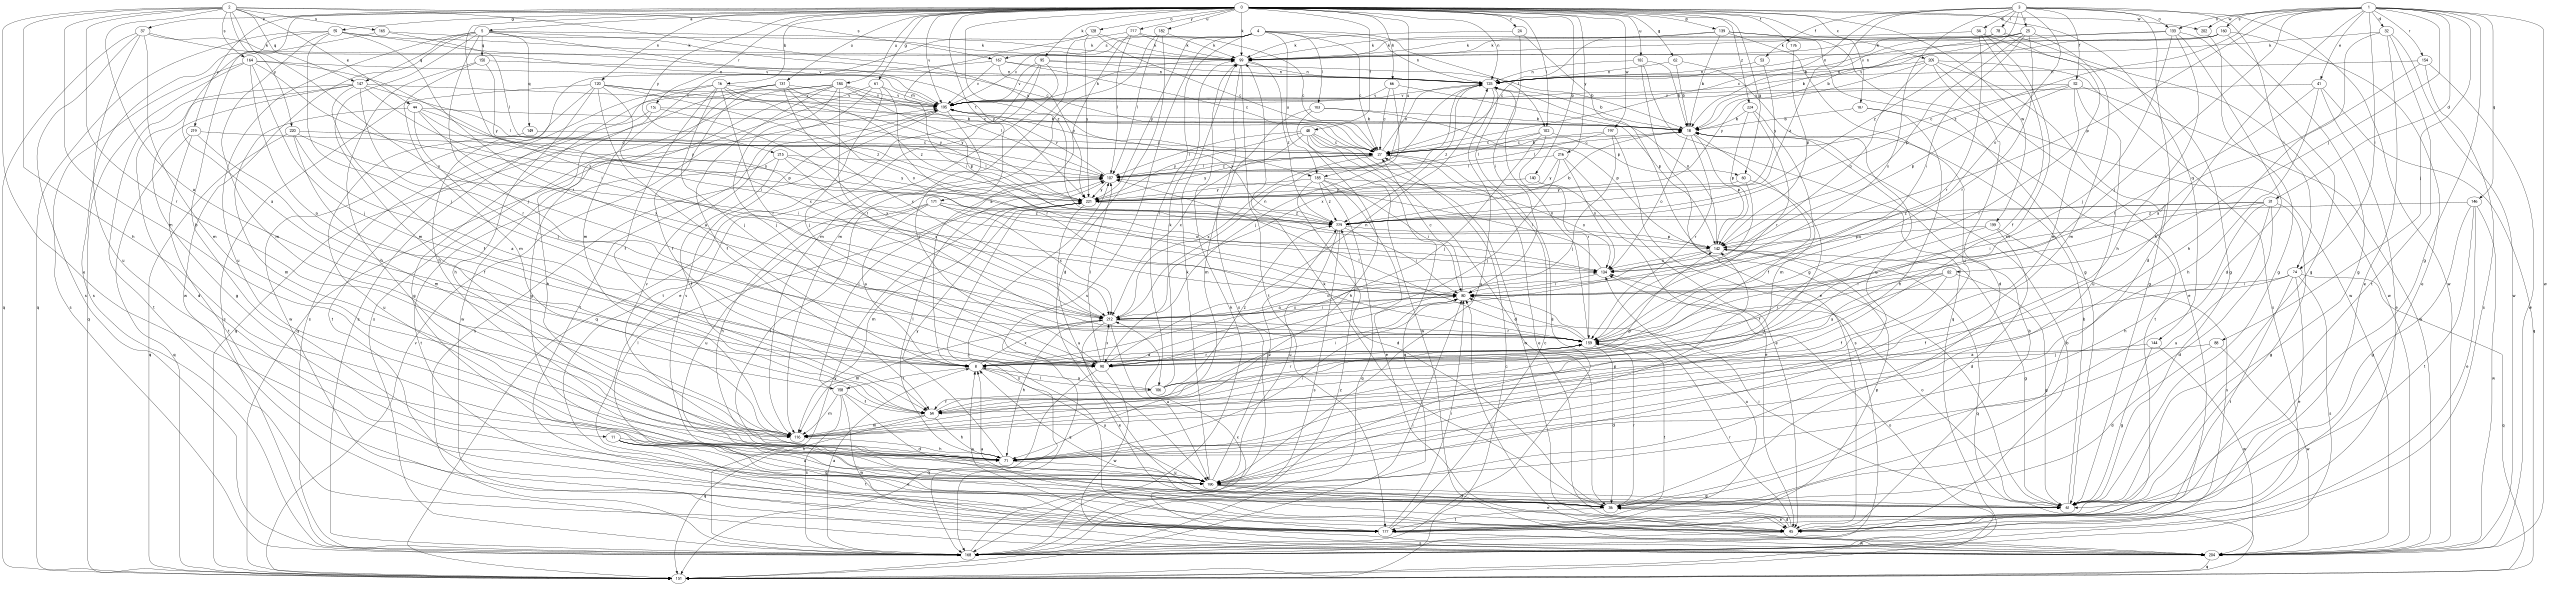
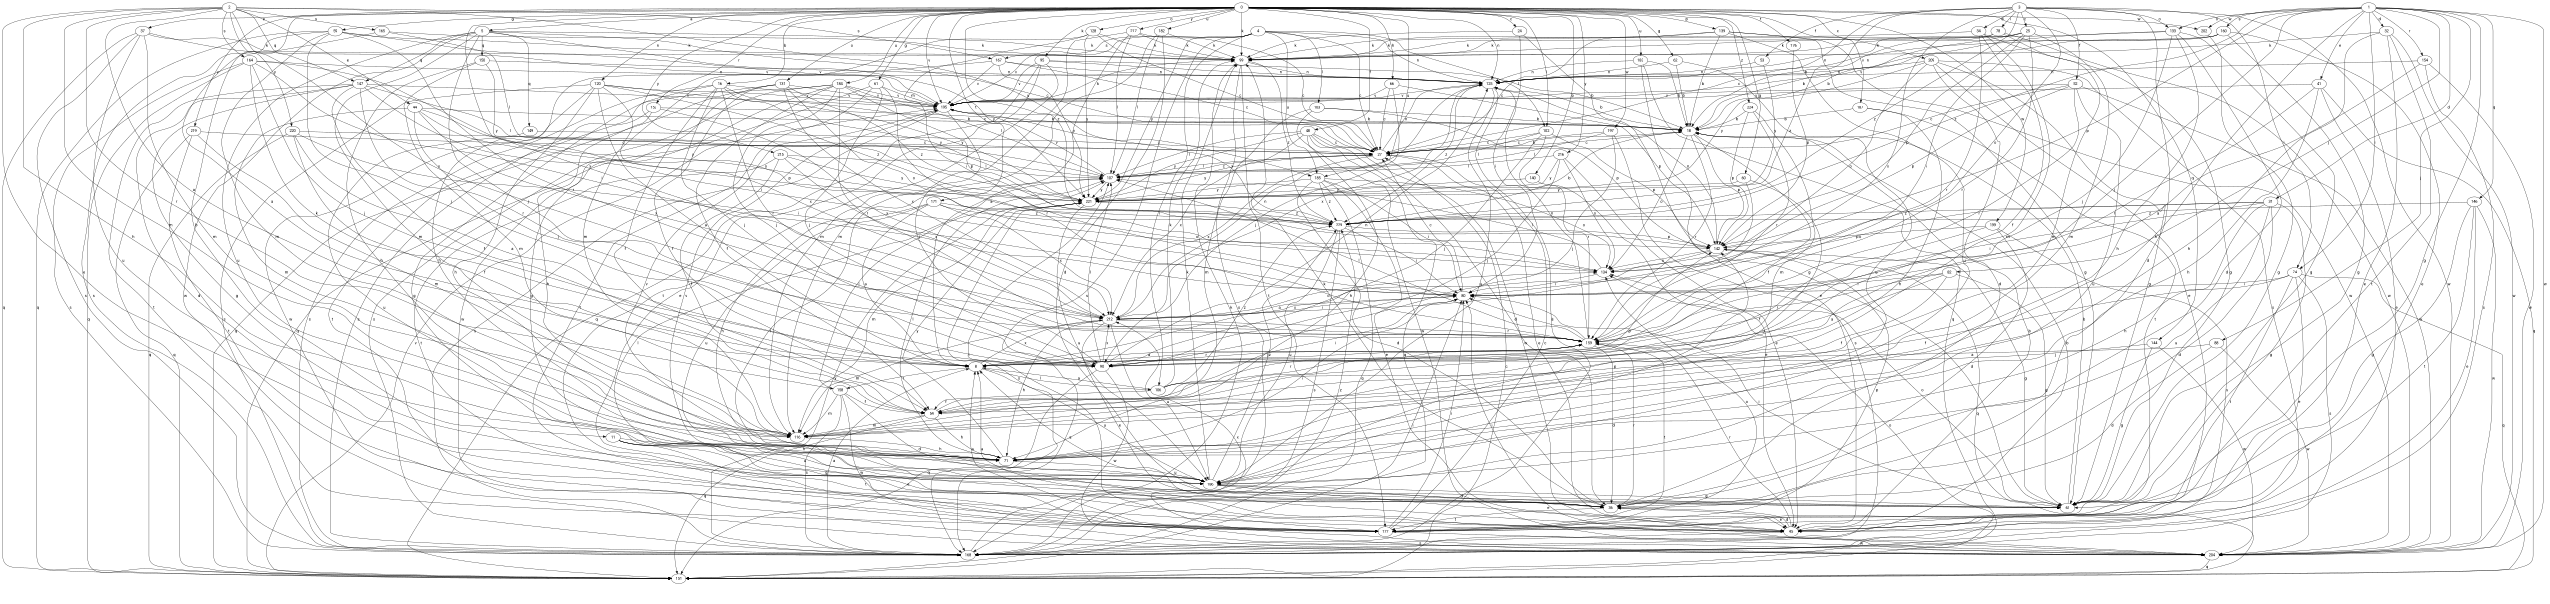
edge "102" -> "60": now "102" -> "142"
edge "164" -> "8": label "a" -> "k"
